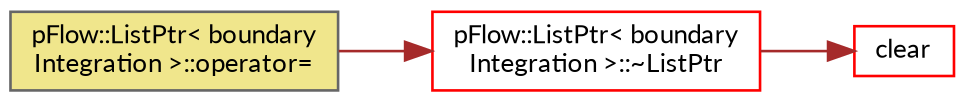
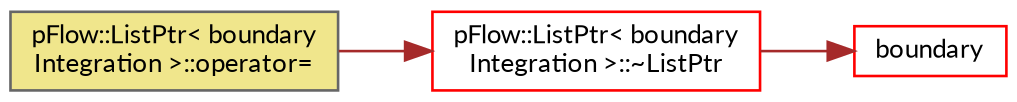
node "clear": label "clear" -> "boundary"
